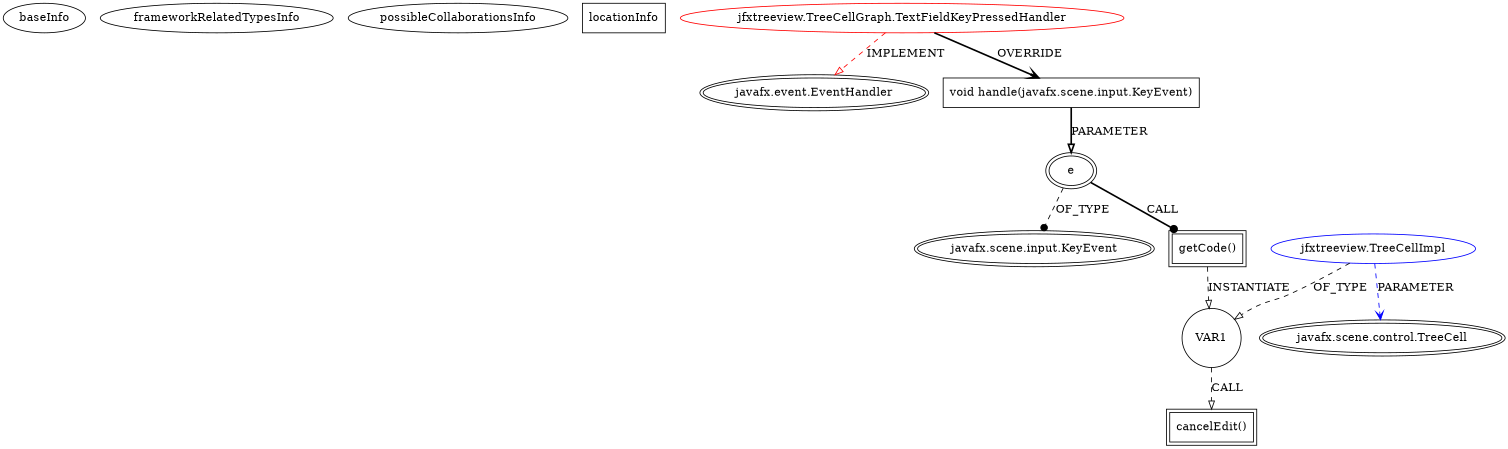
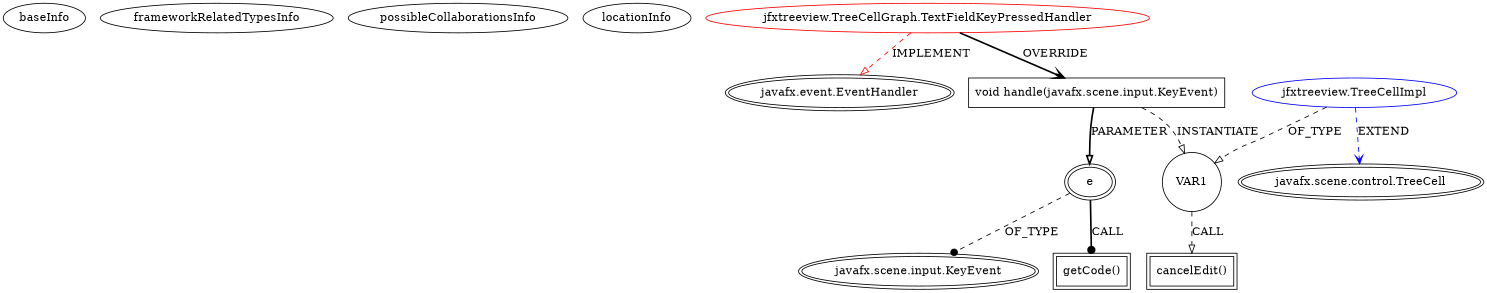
node "locationInfo": shape box -> ellipse
edge "getCode()" -> "VAR1": now "void handle(javafx.scene.input.KeyEvent)" -> "VAR1"
edge "jfxtreeview.TreeCellImpl" -> "javafx.scene.control.TreeCell": label "PARAMETER" -> "EXTEND"
